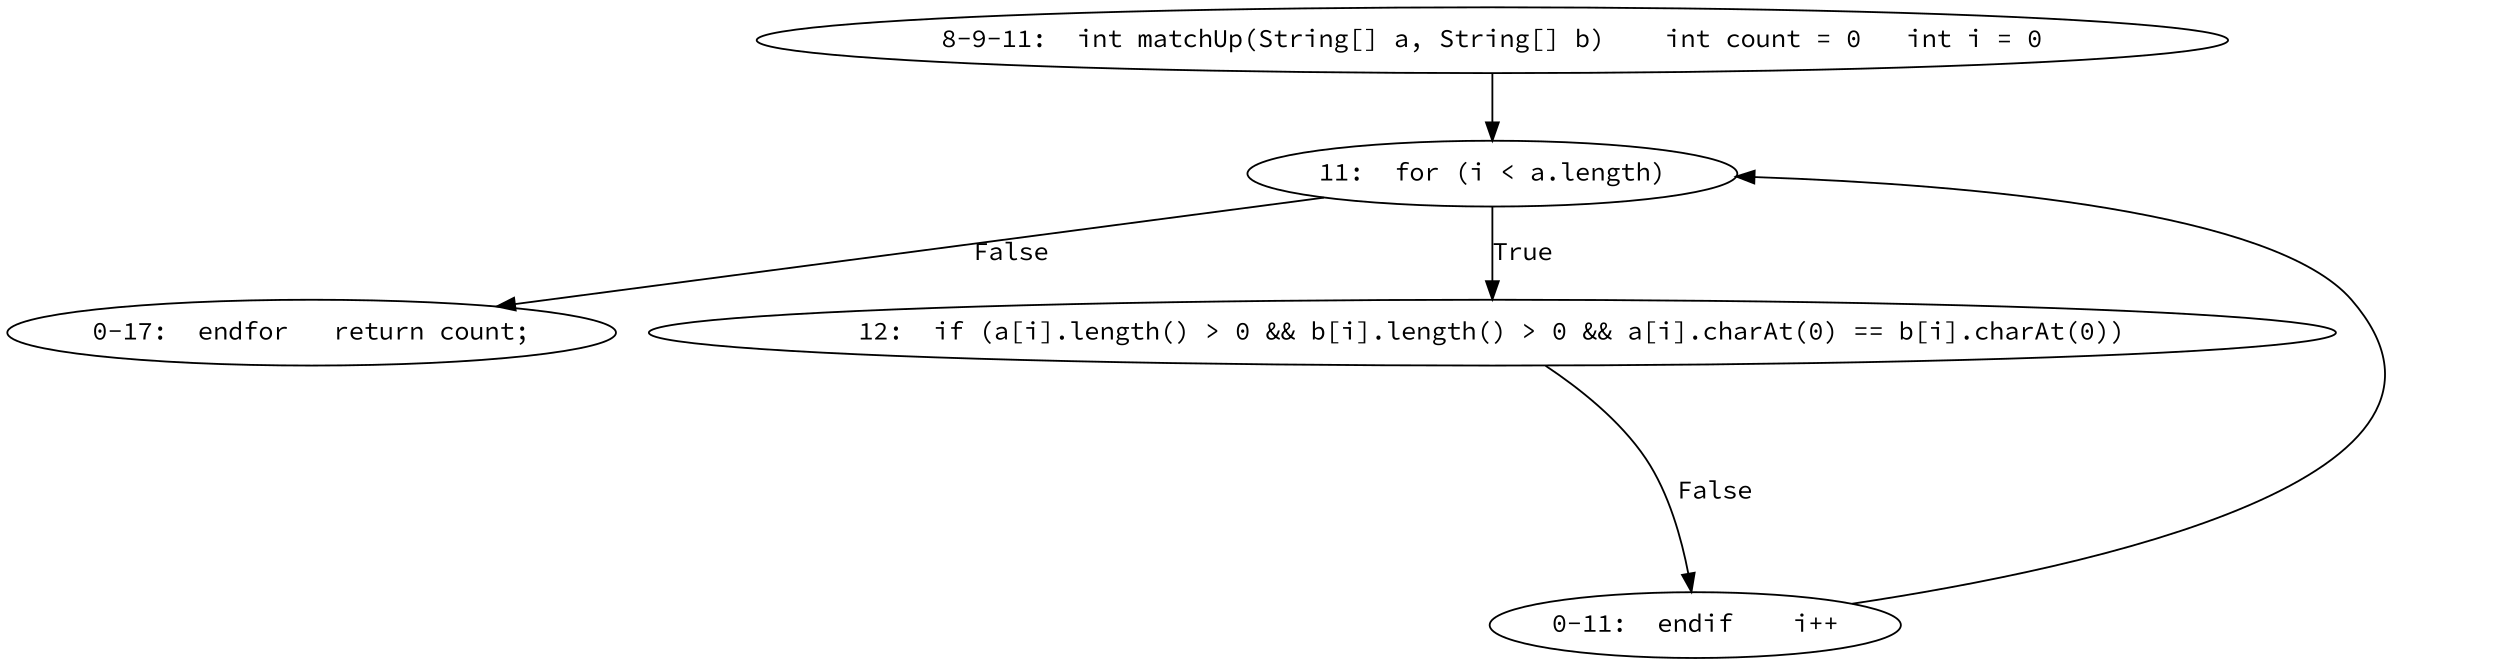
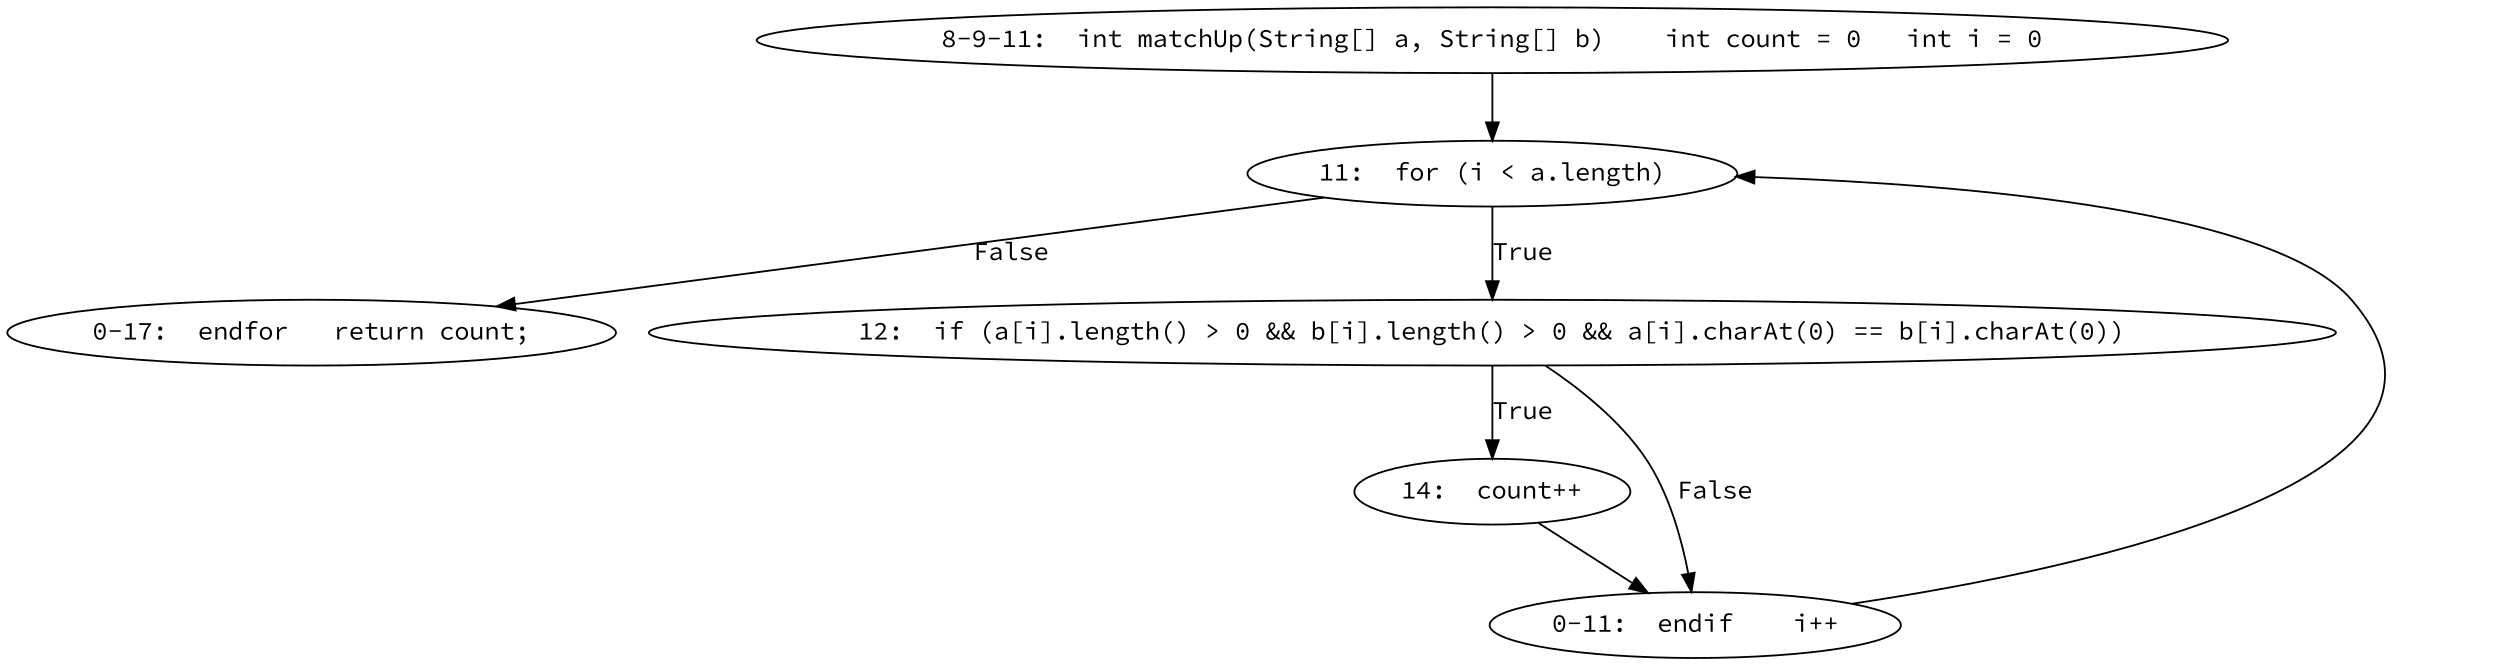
node "14:  count++": added
